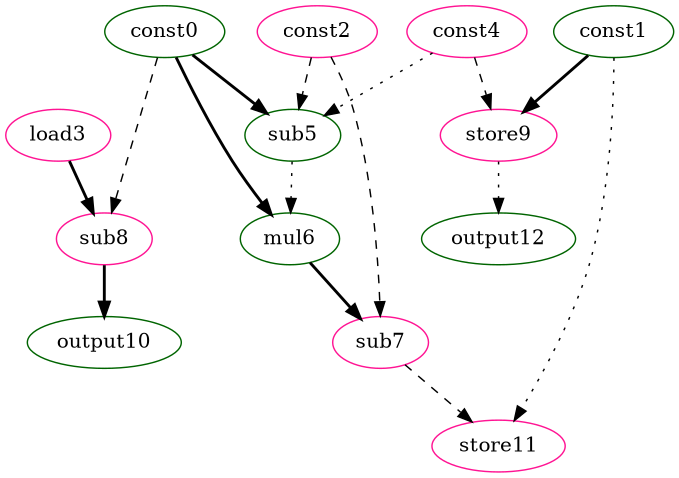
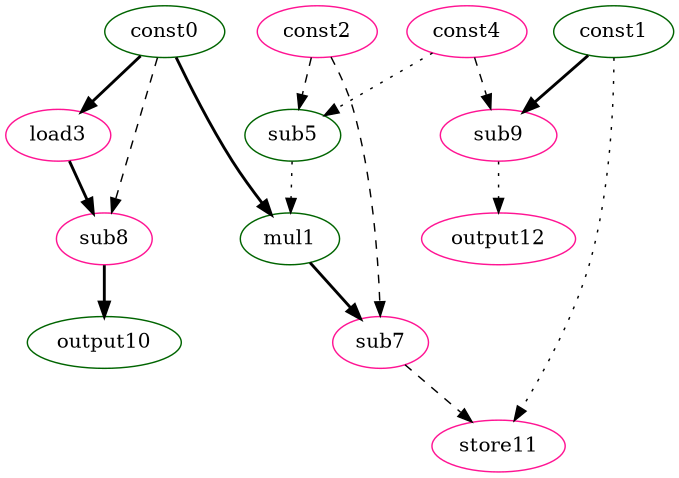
edge "const0" -> "sub5": now "const0" -> "load3"
node "store9": label "store9" -> "sub9"
node "mul6": label "mul6" -> "mul1"
node "output12": color darkgreen -> deeppink
